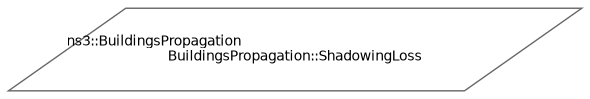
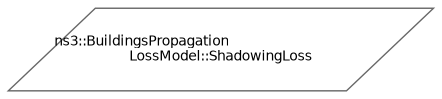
node "ns3::BuildingsPropagation BuildingsPropagation::ShadowingLoss": label "ns3::BuildingsPropagation BuildingsPropagation::ShadowingLoss" -> "ns3::BuildingsPropagation LossModel::ShadowingLoss"
